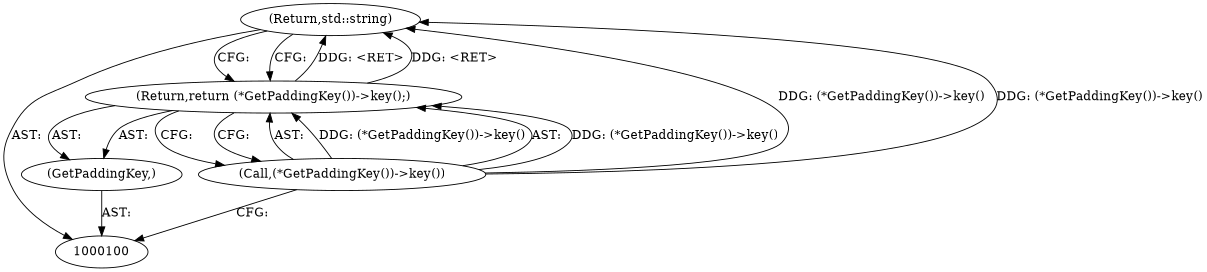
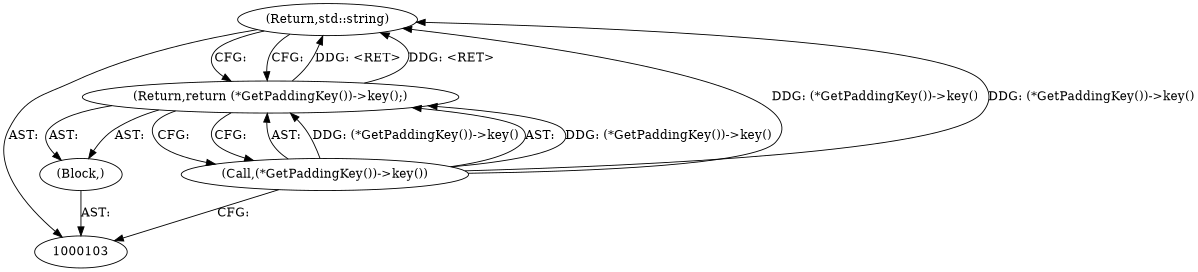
node "(GetPaddingKey,)": label "(GetPaddingKey,)" -> "(Block,)"
node "1000100": label "1000100" -> "1000103"
